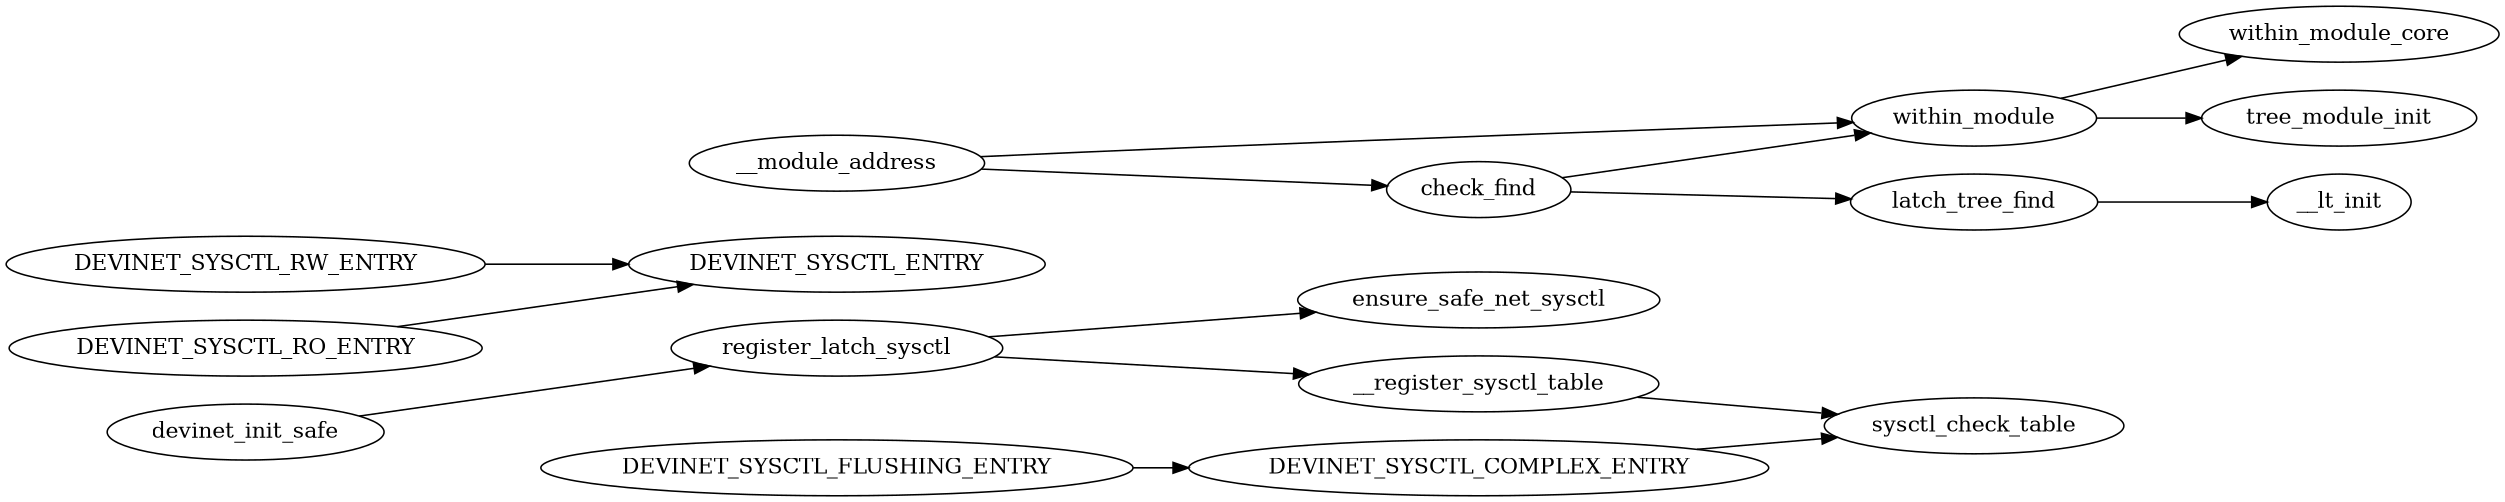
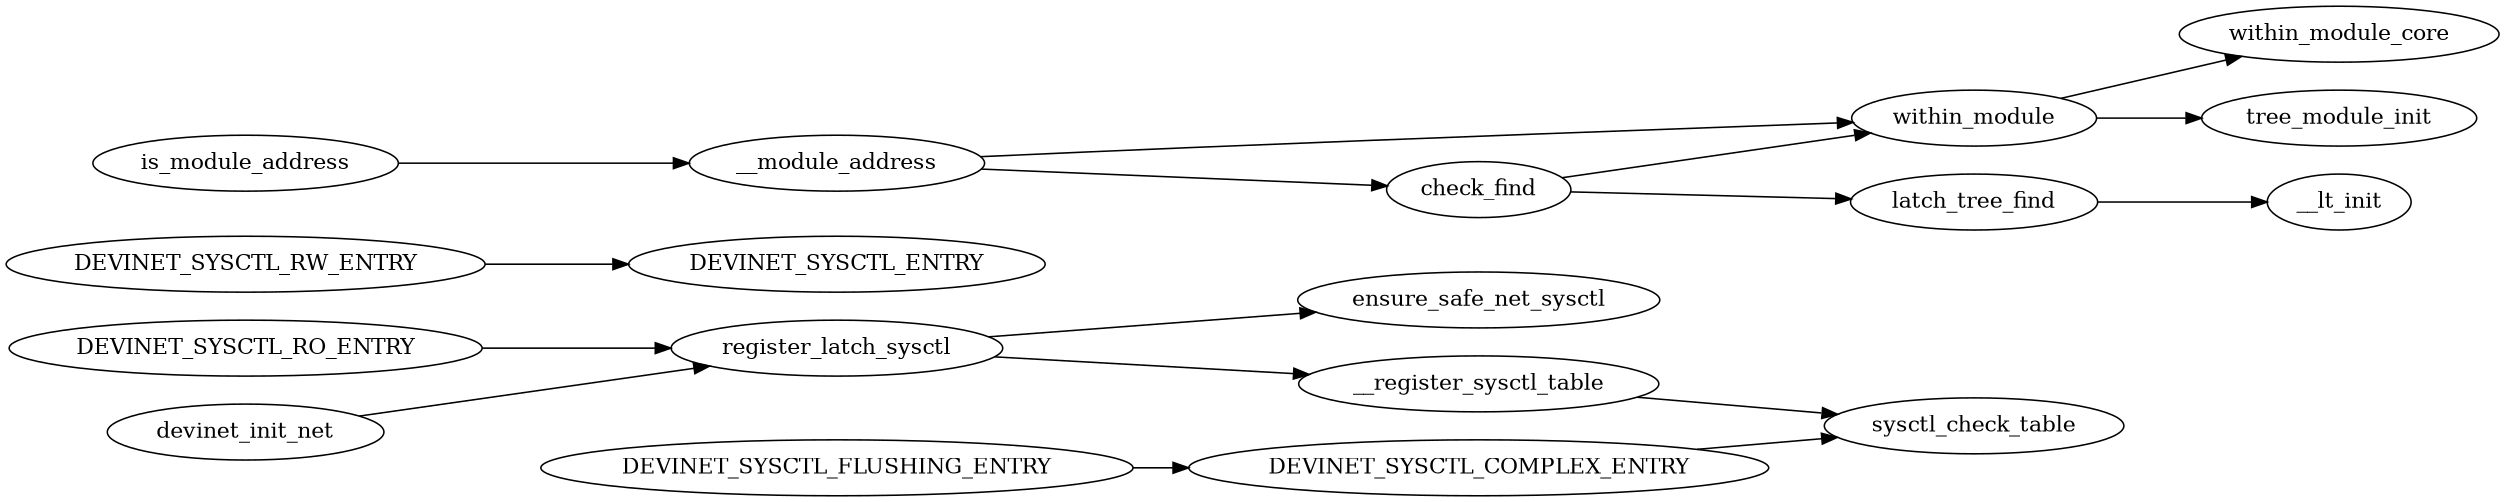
node "is_module_address": added
edge "DEVINET_SYSCTL_RO_ENTRY" -> "DEVINET_SYSCTL_ENTRY": now "DEVINET_SYSCTL_RO_ENTRY" -> "register_latch_sysctl"
node "devinet_init_safe": label "devinet_init_safe" -> "devinet_init_net"
